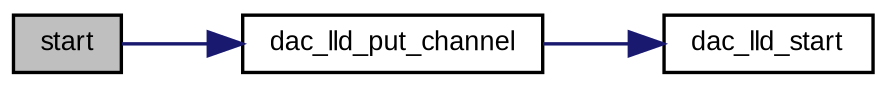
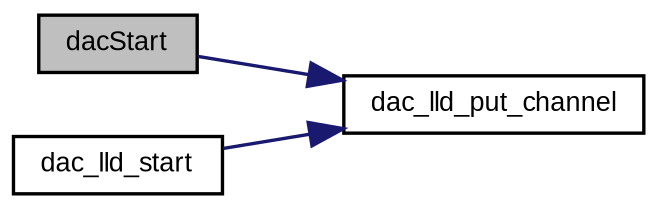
node "start": label "start" -> "dacStart"
edge "dac_lld_put_channel" -> "dac_lld_start": reversed
